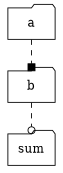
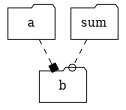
edge "b" -> "sum": reversed
